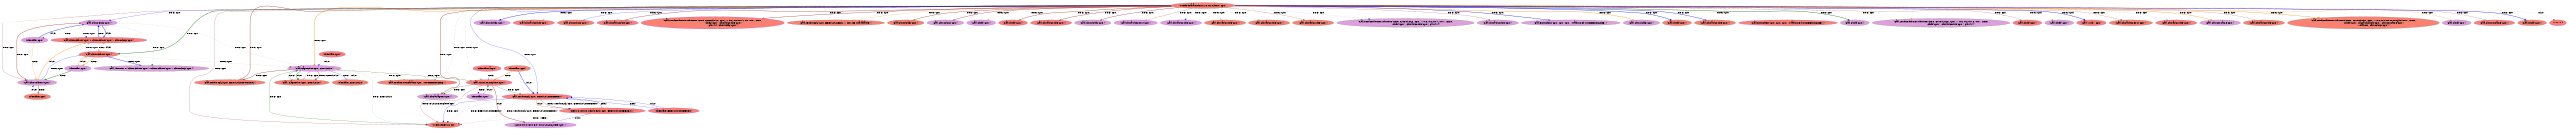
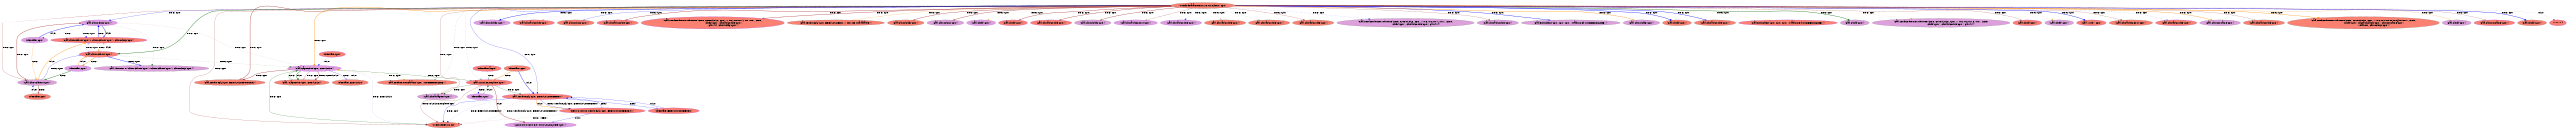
edge "(MethodParameterIn,struct Client* cptr)" -> "(Call,cli_saslagent(cptr))": style bold -> solid
edge "(MethodParameterIn,struct Client* cptr)" -> "(Call,send_reply(cptr, ERR_SASLALREADY))": label "DDG: cptr" -> "CFG: cptr"
